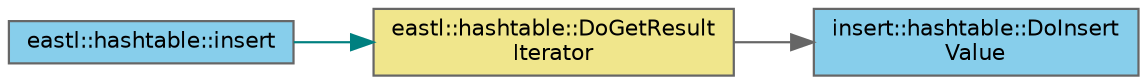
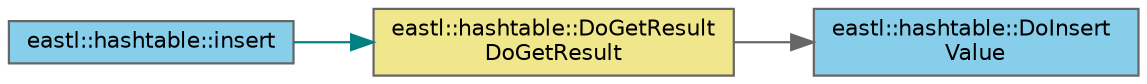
node "eastl::hashtable::DoGetResult Iterator": label "eastl::hashtable::DoGetResult Iterator" -> "eastl::hashtable::DoGetResult DoGetResult"
node "insert::hashtable::DoInsert Value": label "insert::hashtable::DoInsert Value" -> "eastl::hashtable::DoInsert Value"
